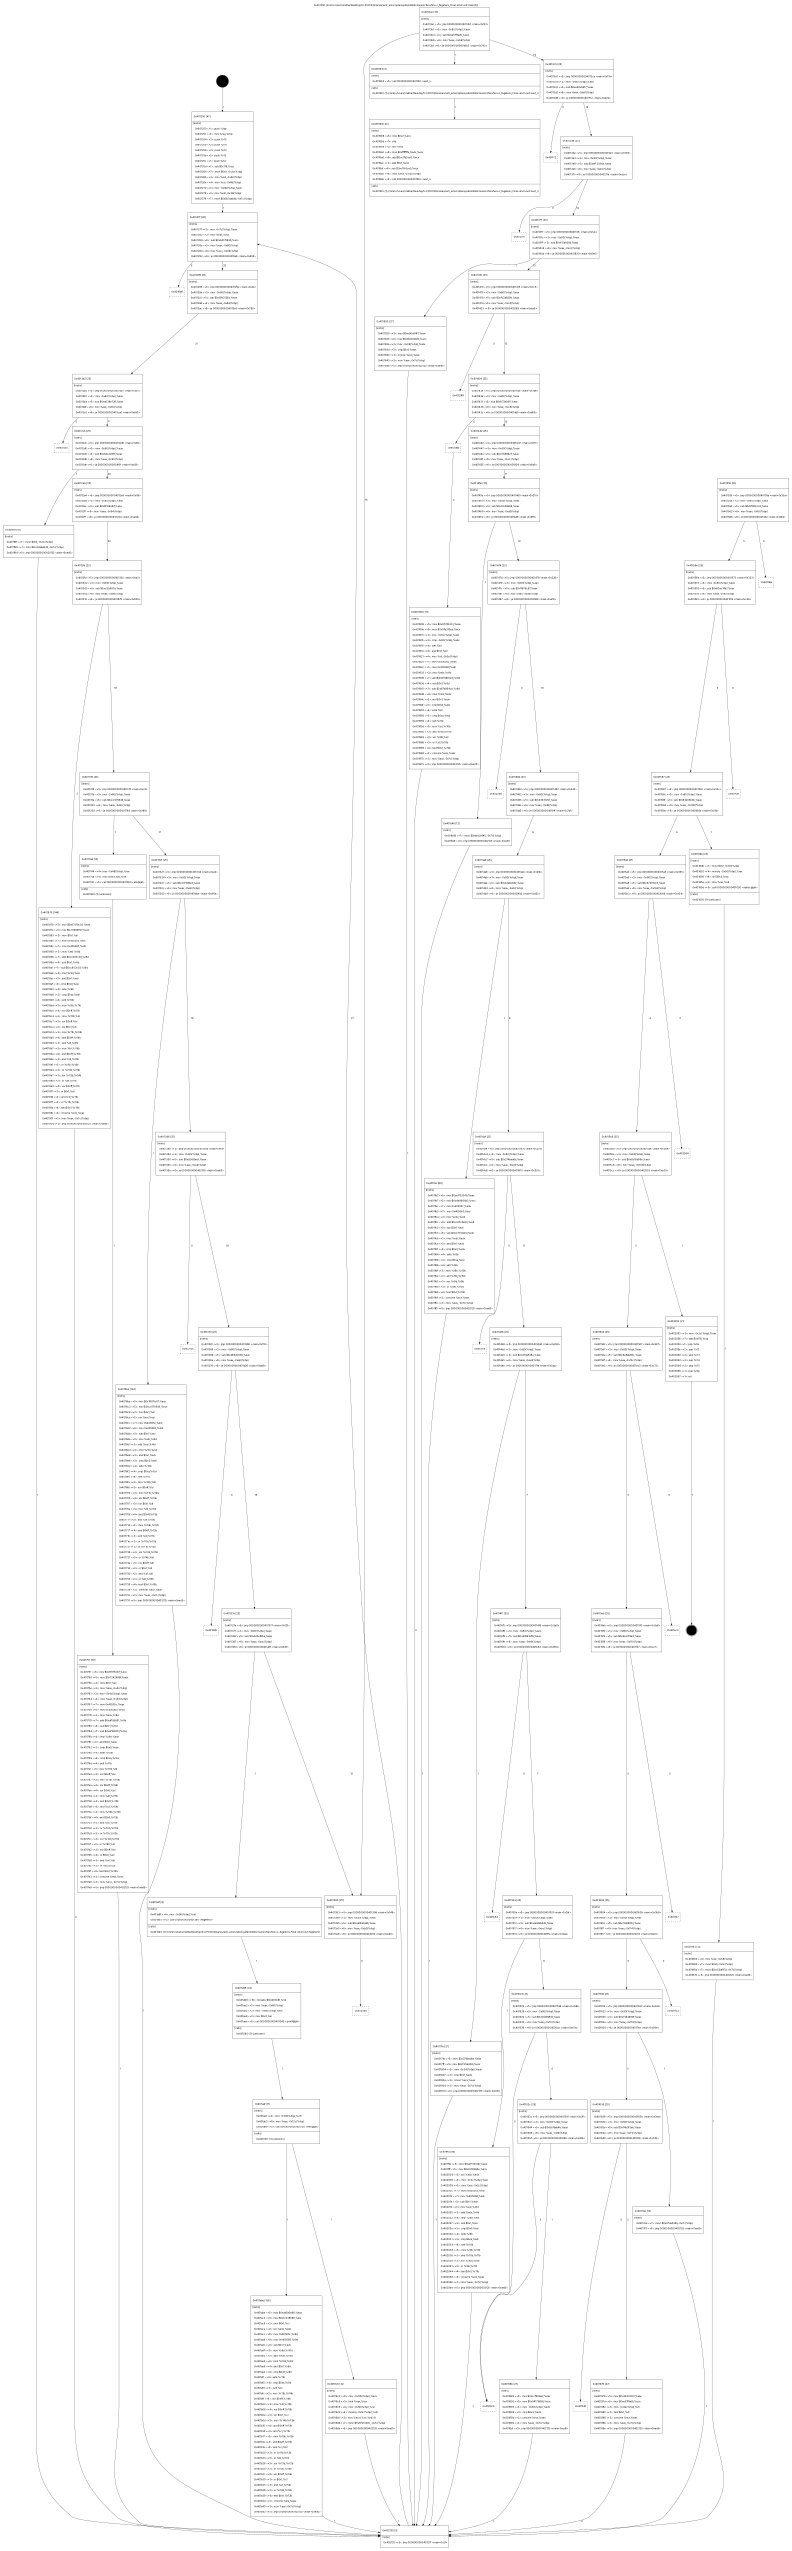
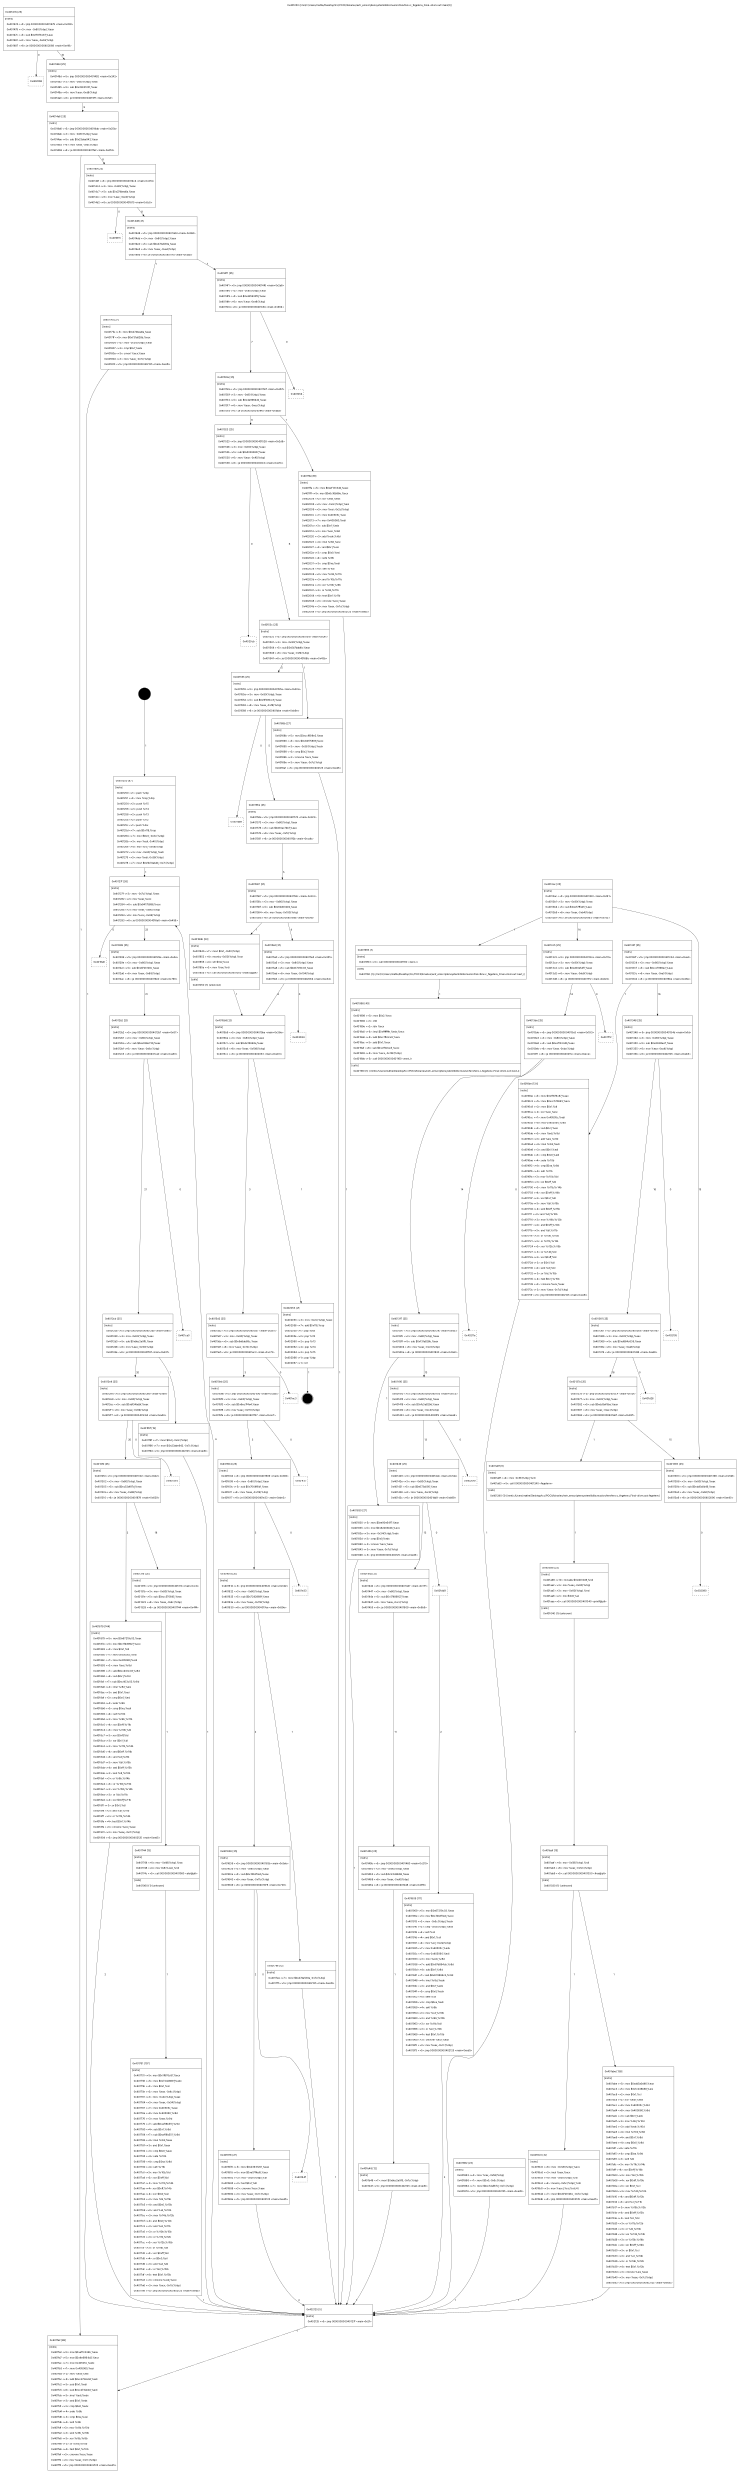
edge "0x40145b [25]" -> "0x401474 [25]": removed, label "10"
node "0x401f2b": removed
edge "0x401316 [25]" -> "0x40132f [25]": removed, label "17"
edge "0x40184b [23]" -> "0x401862 [23]": now "0x40184b [23]" -> "0x4015b9 [25]"
node "0x401c94": added
edge "0x401fa2 [88]" -> "0x402125 [5]": reversed
edge "0x40153c [25]" -> "0x4020cb": now "0x40153c [25]" -> "0x401555 [25]"
